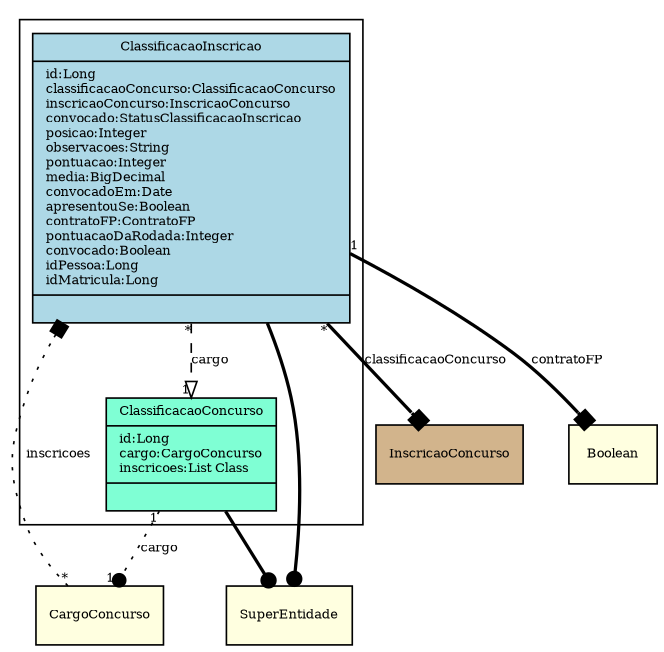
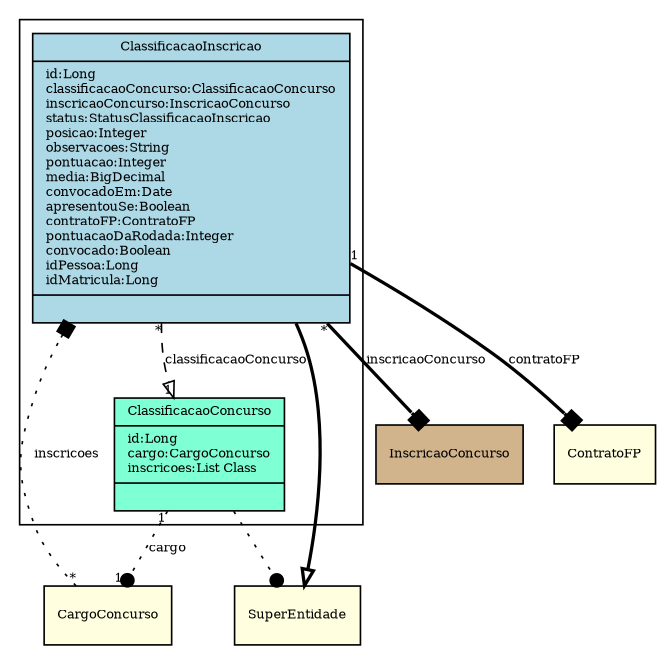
node "ClassificacaoInscricao": text "convocado:StatusClassificacaoInscricao" -> "status:StatusClassificacaoInscricao"
edge "ClassificacaoInscricao" -> "ClassificacaoConcurso": label "cargo" -> "classificacaoConcurso"
edge "ClassificacaoInscricao" -> "InscricaoConcurso": label "classificacaoConcurso" -> "inscricaoConcurso"
edge "ClassificacaoInscricao" -> "SuperEntidade": arrowhead dot -> onormal
node "Boolean": label "Boolean" -> "ContratoFP"
edge "ClassificacaoConcurso" -> "SuperEntidade": style bold -> dotted
